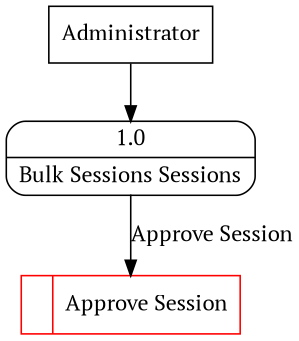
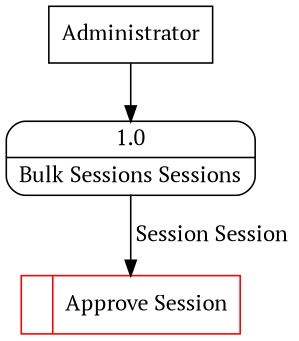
edge "1.0" -> "Approve Session": label "Approve Session" -> "Session Session"
